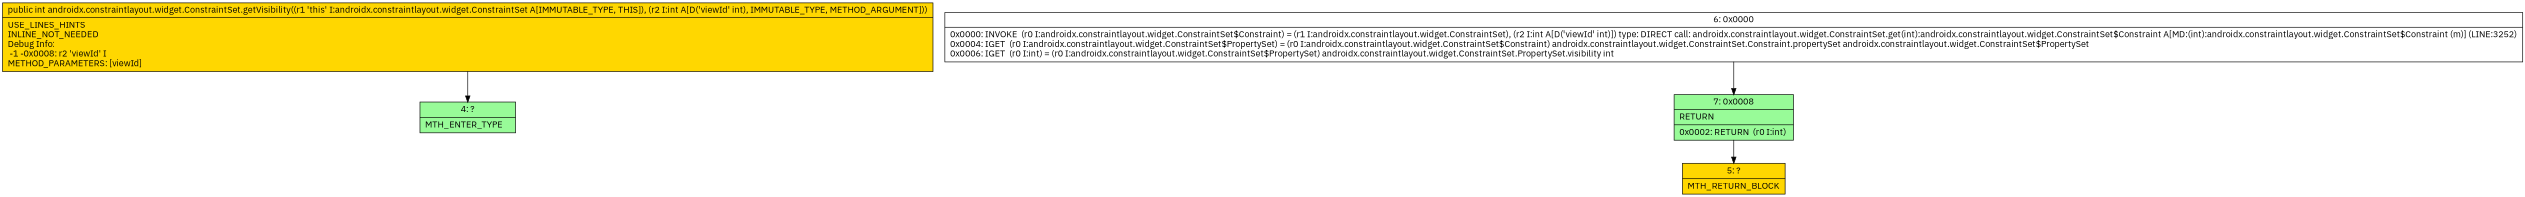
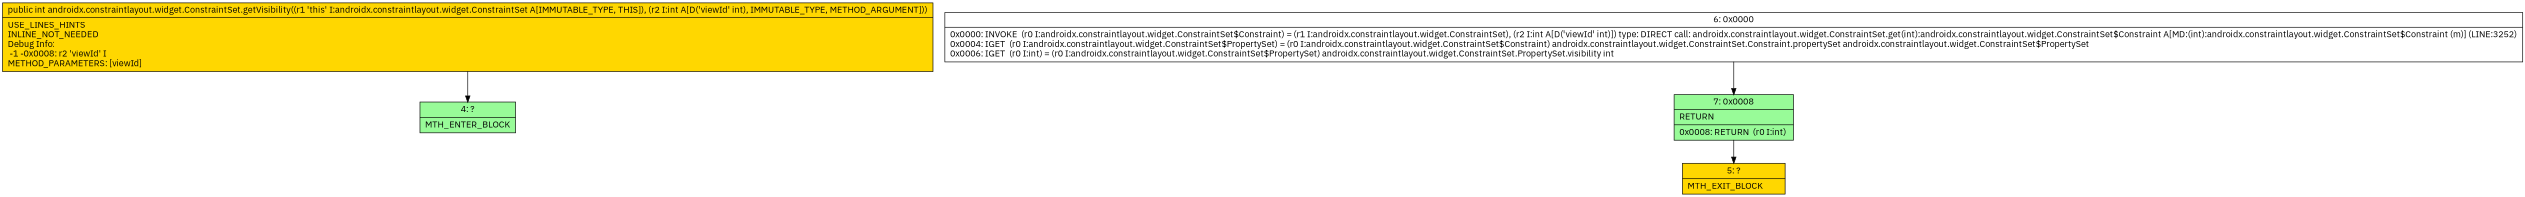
node "4: ?": text "MTH_ENTER_TYPE" -> "MTH_ENTER_BLOCK"
node "7: 0x0008": text "0x0002: RETURN  (r0 I:int)" -> "0x0008: RETURN  (r0 I:int)"
node "5: ?": text "MTH_RETURN_BLOCK" -> "MTH_EXIT_BLOCK"
